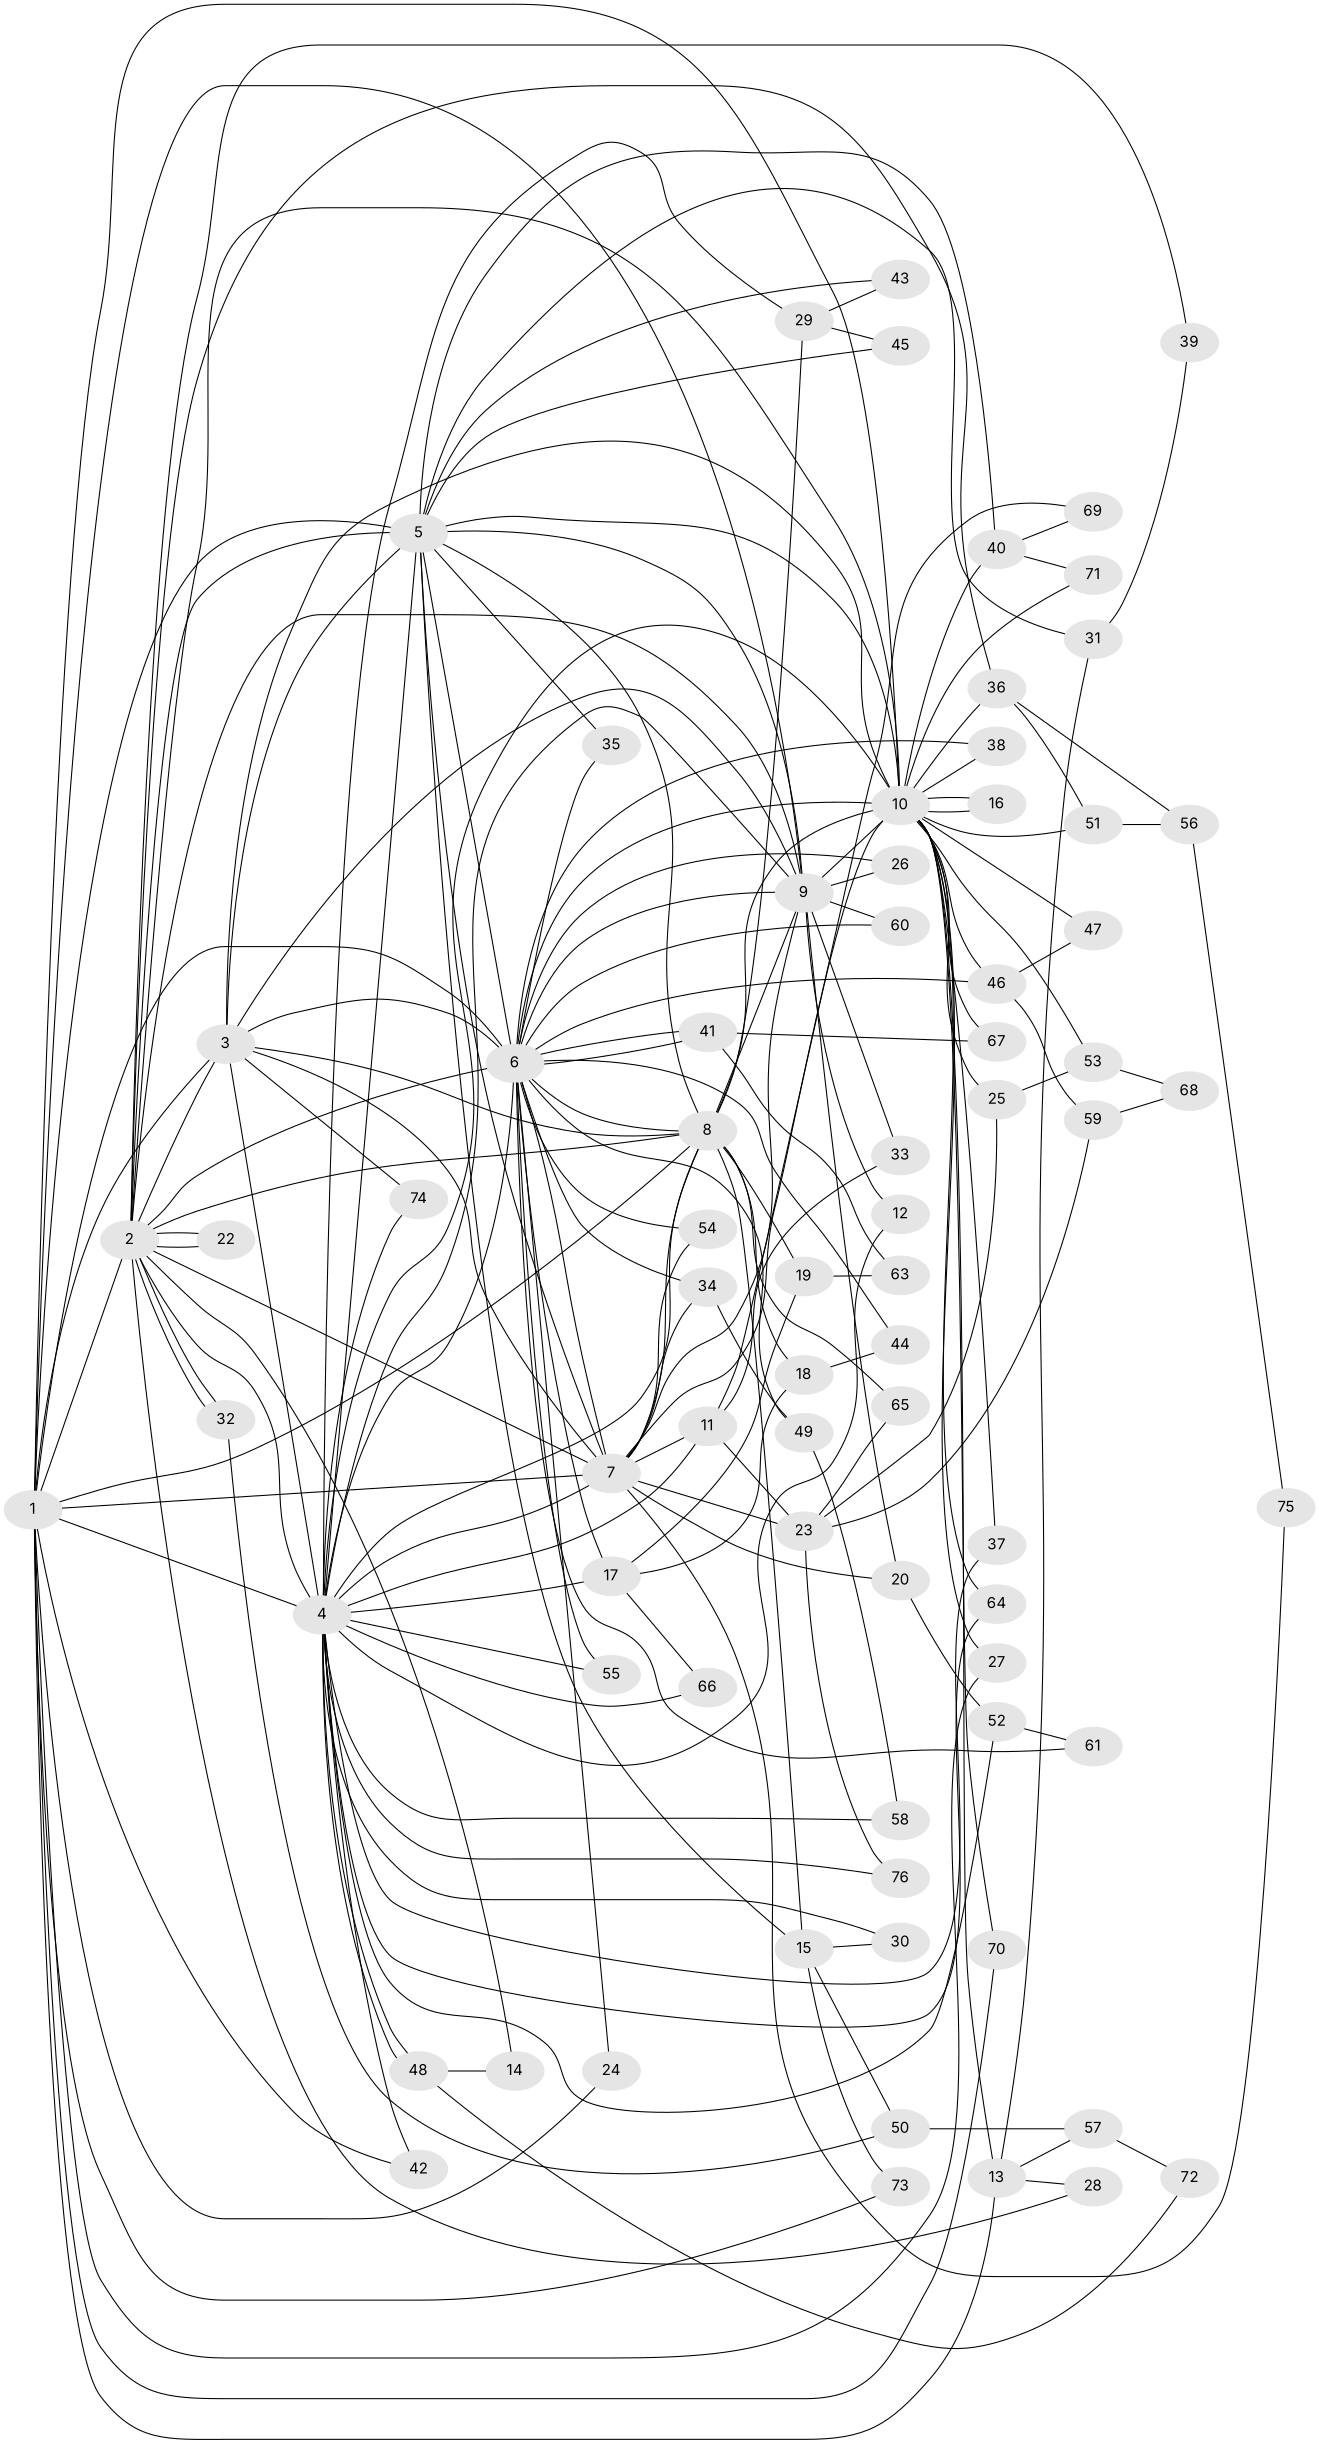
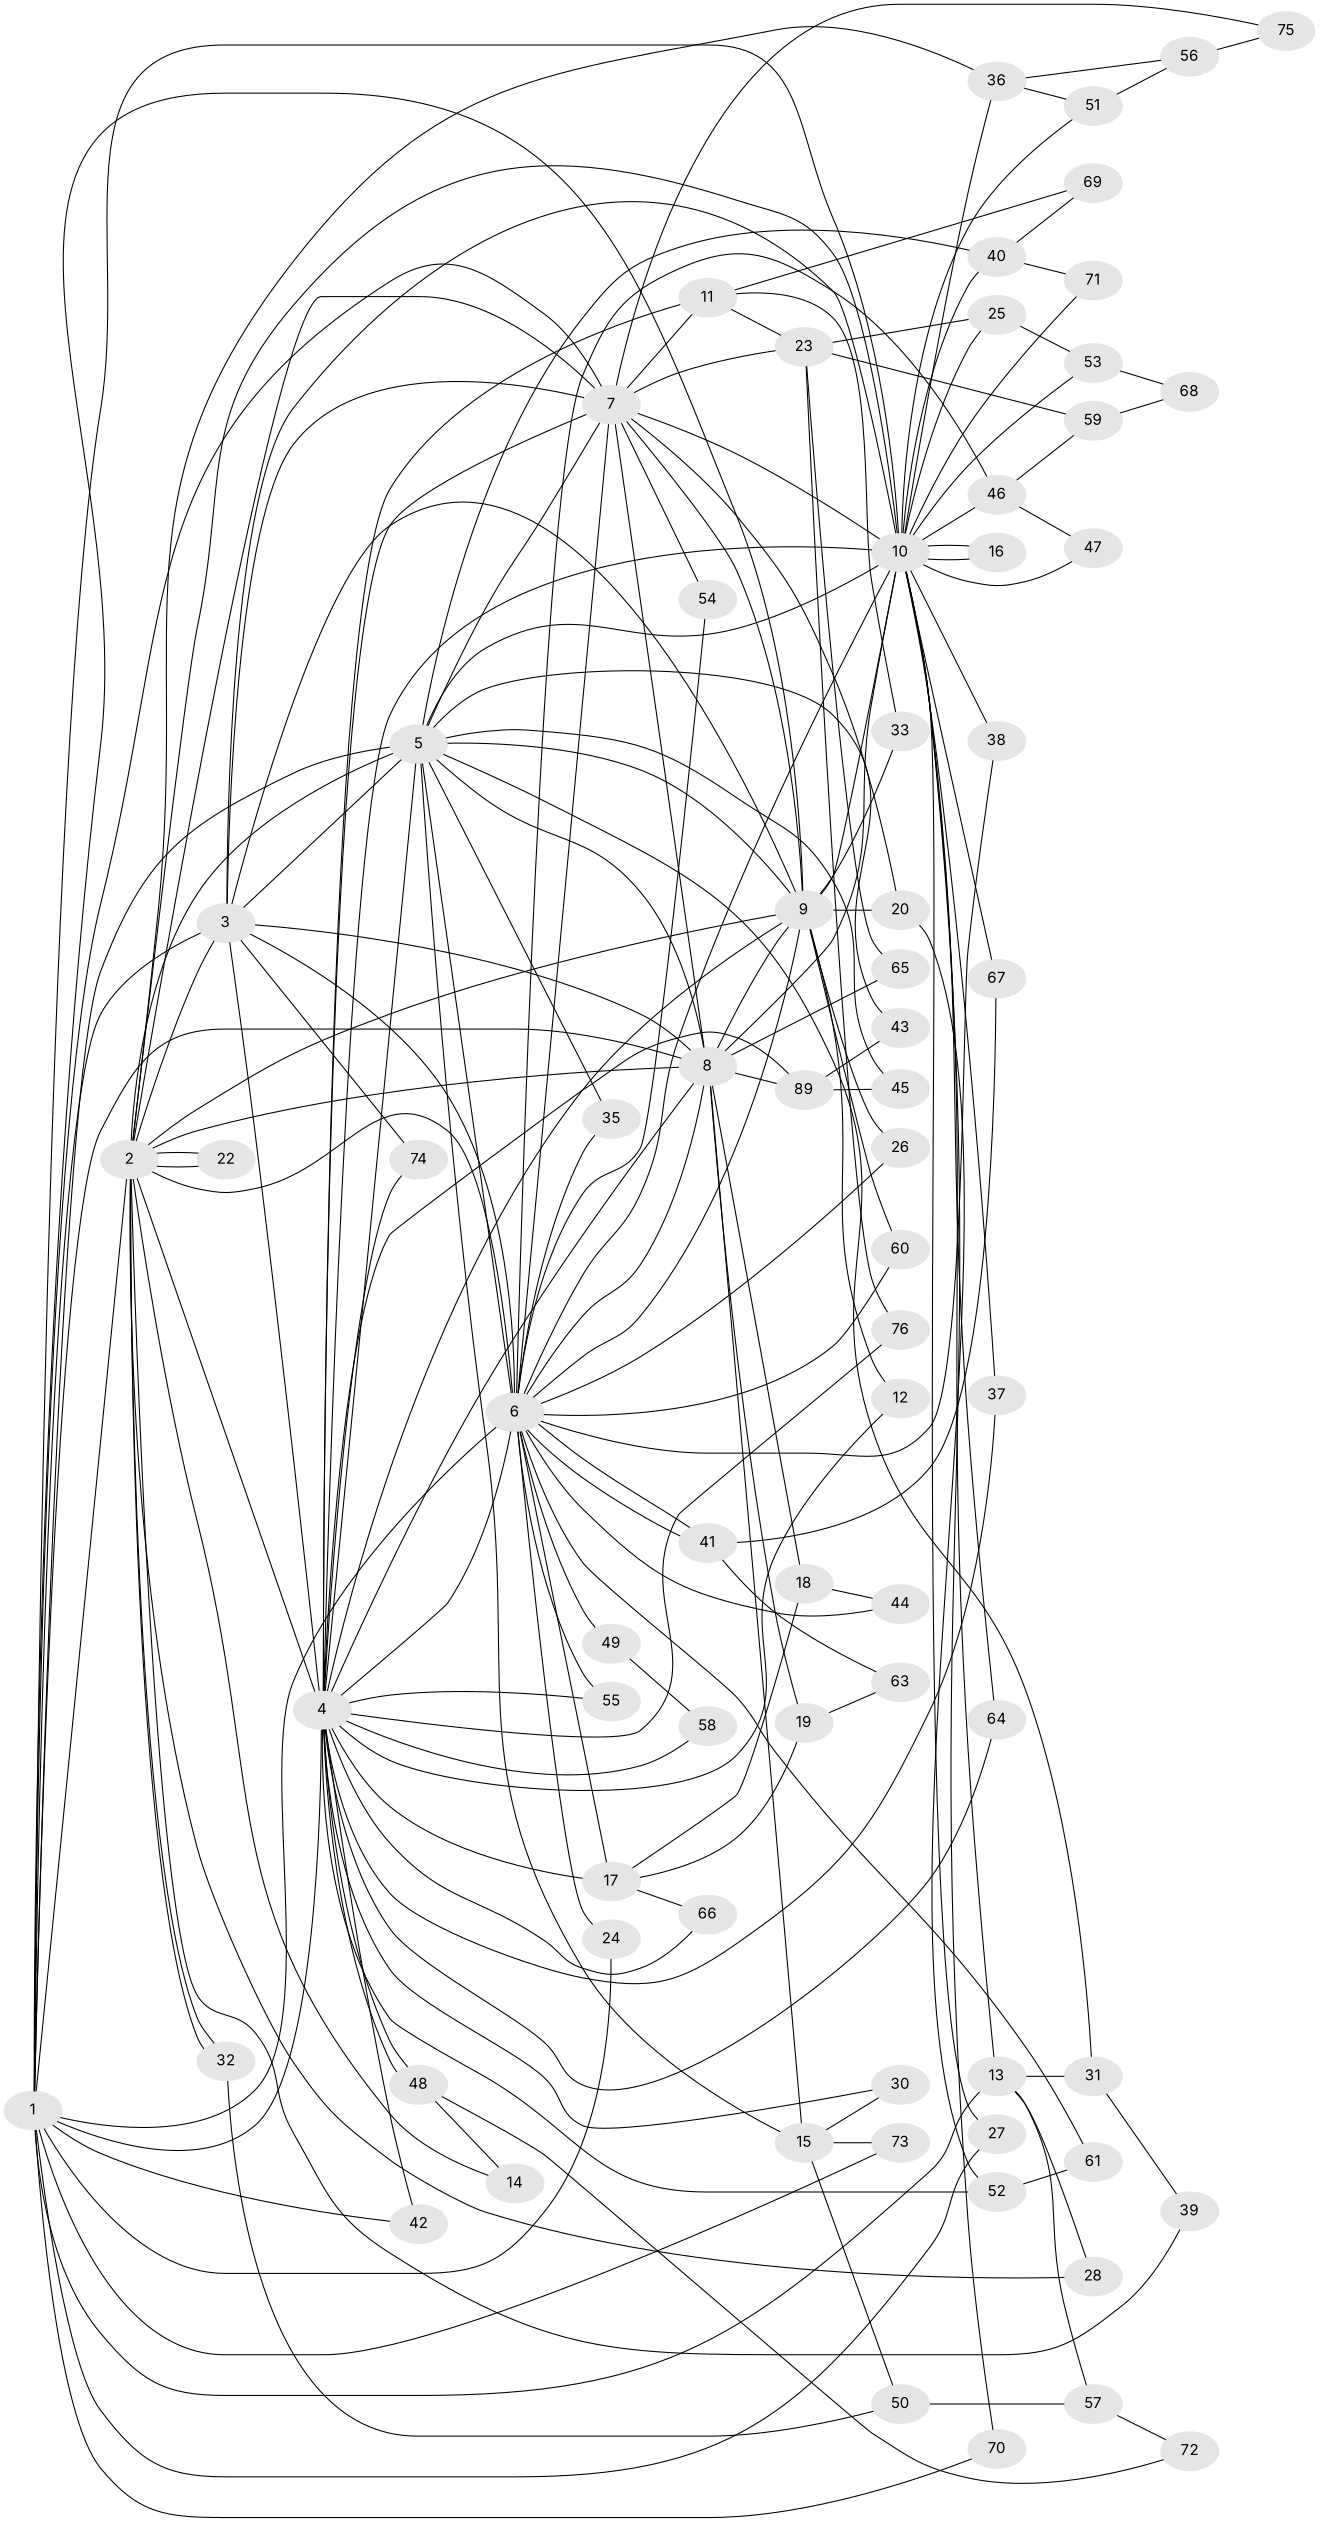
node "29": label "29" -> "89"
node "34": removed
